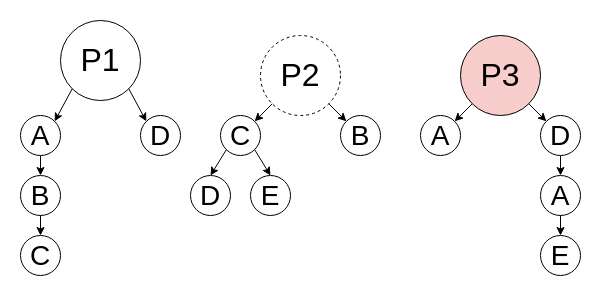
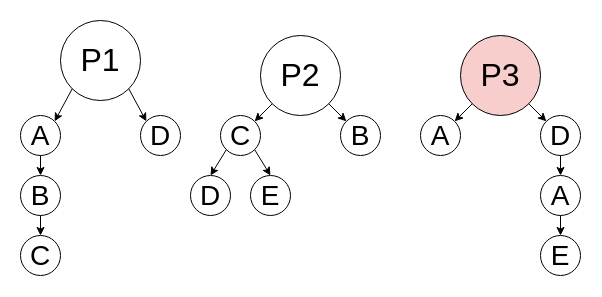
node "P2": style dashed -> solid
